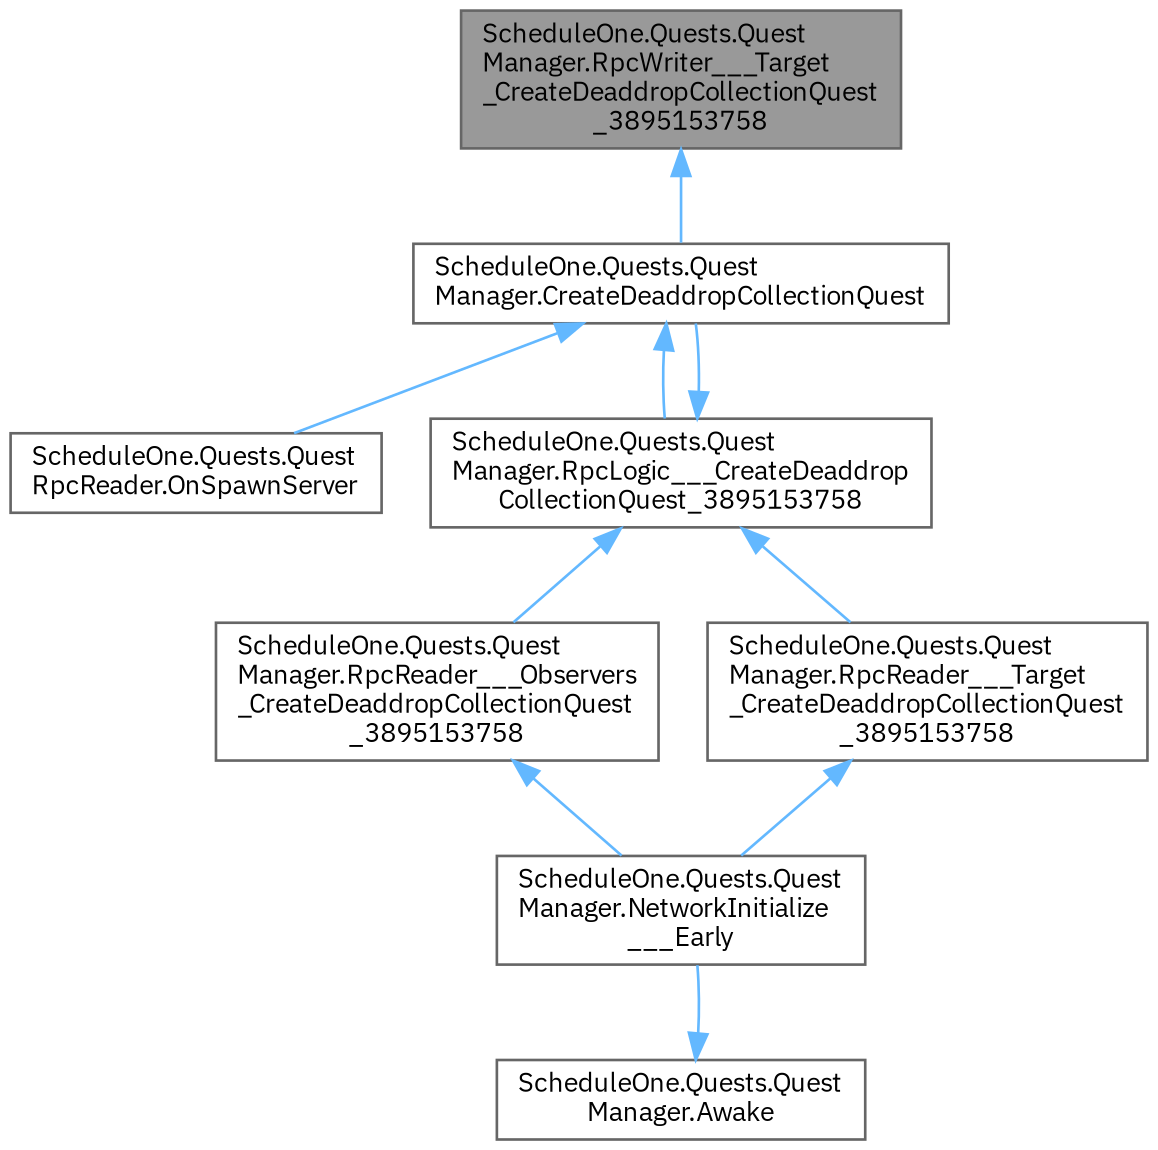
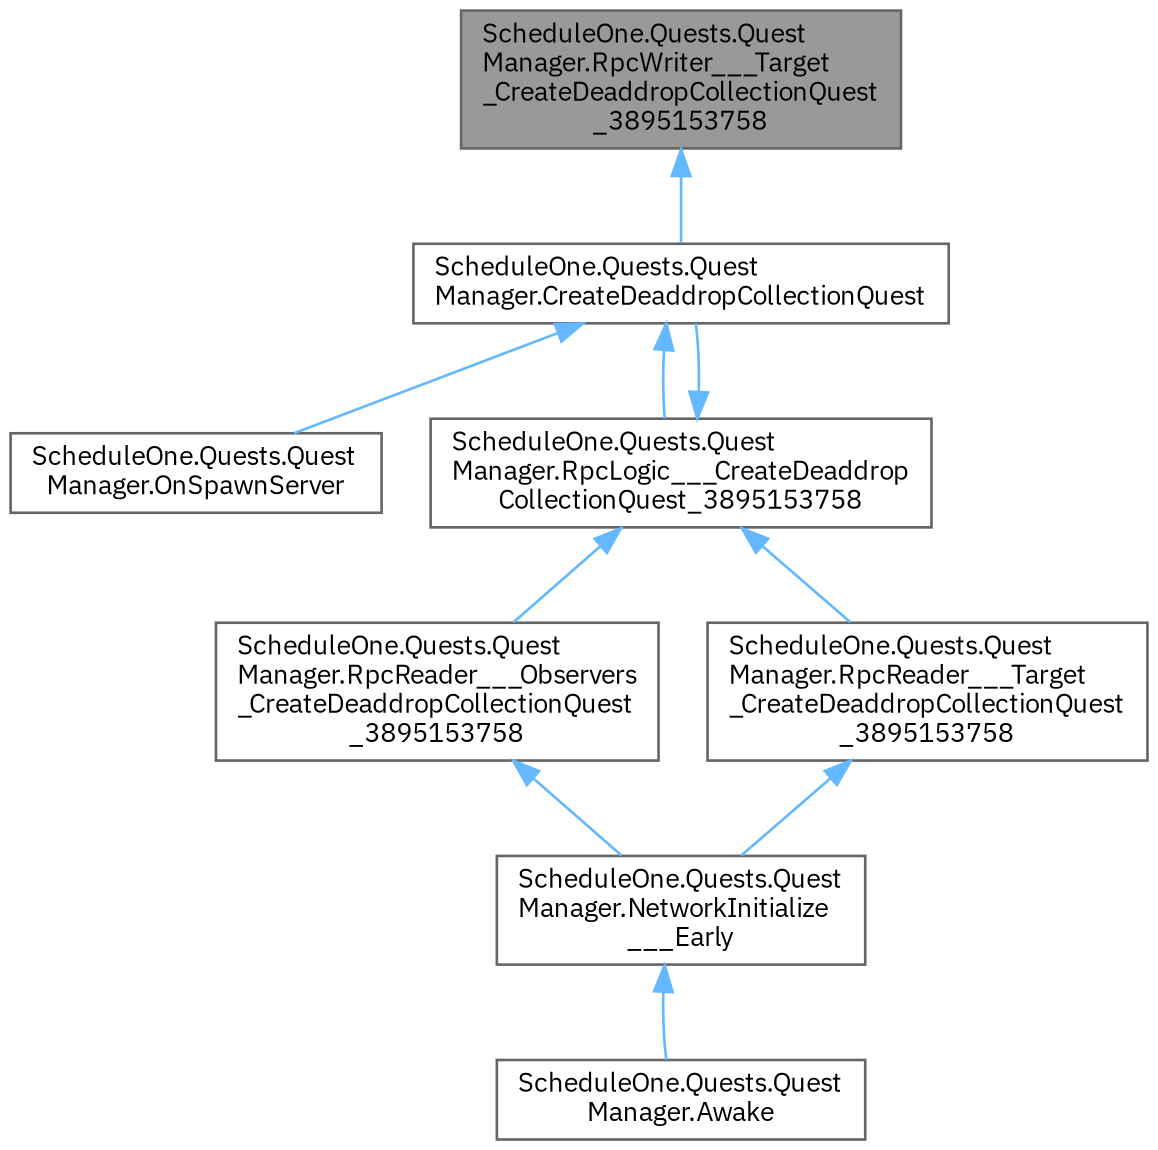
node "ScheduleOne.Quests.Quest RpcReader.OnSpawnServer": label "ScheduleOne.Quests.Quest RpcReader.OnSpawnServer" -> "ScheduleOne.Quests.Quest Manager.OnSpawnServer"
edge "ScheduleOne.Quests.Quest Manager.NetworkInitialize ___Early" -> "ScheduleOne.Quests.Quest Manager.Awake": reversed
